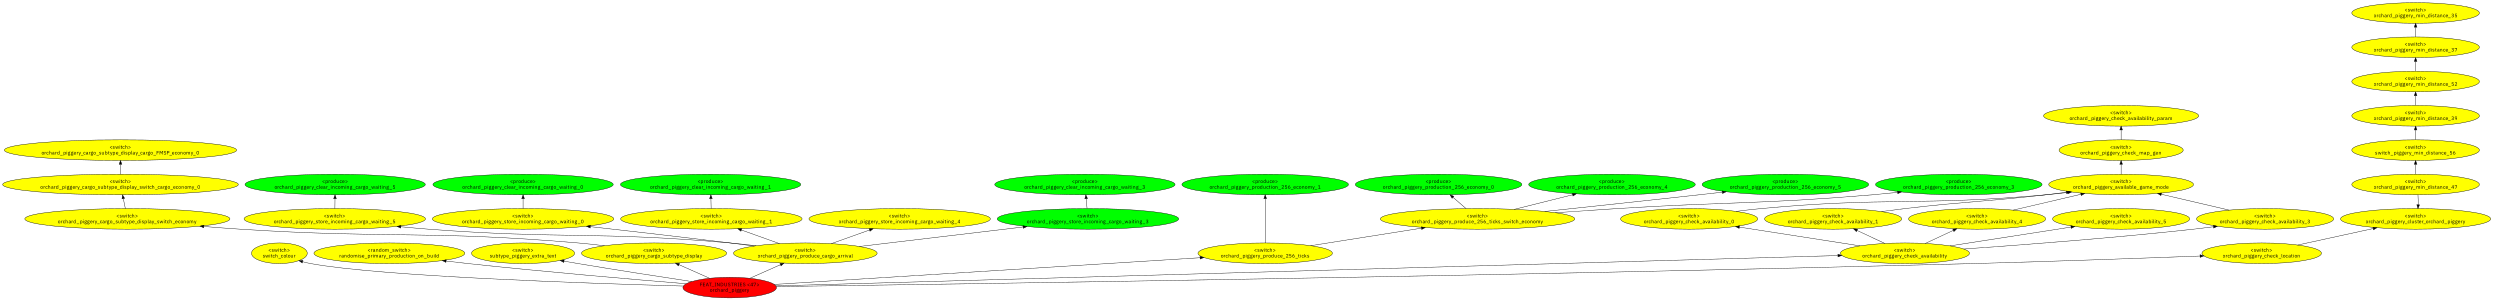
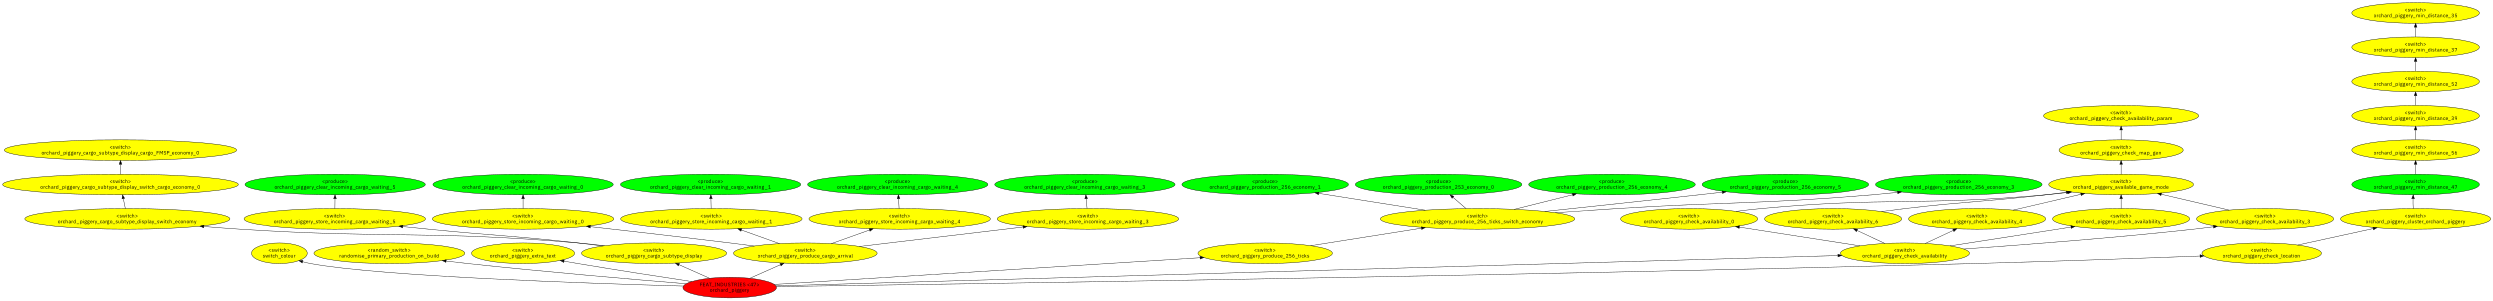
node "<switch> switch_piggery_min_distance_56": label "<switch> switch_piggery_min_distance_56" -> "<switch> orchard_piggery_min_distance_56"
node "<produce> orchard_piggery_clear_incoming_cargo_waiting_4": added
node "<produce> orchard_piggery_production_256_economy_0": label "<produce> orchard_piggery_production_256_economy_0" -> "<produce> orchard_piggery_production_253_economy_0"
node "<switch> orchard_piggery_min_distance_47": fillcolor yellow -> green
edge "<switch> orchard_piggery_min_distance_47" -> "<switch> orchard_piggery_cluster_orchard_piggery": reversed
edge "<switch> orchard_piggery_check_availability_5" -> "<switch> orchard_piggery_available_game_mode": added
node "<switch> orchard_piggery_store_incoming_cargo_waiting_3": fillcolor green -> yellow
node "<switch> orchard_piggery_check_availability_1": label "<switch> orchard_piggery_check_availability_1" -> "<switch> orchard_piggery_check_availability_6"
edge "<switch> orchard_piggery_produce_256_ticks" -> "<produce> orchard_piggery_production_256_economy_1": now "<switch> orchard_piggery_produce_256_ticks_switch_economy" -> "<produce> orchard_piggery_production_256_economy_1"
edge "<switch> orchard_piggery_produce_cargo_arrival" -> "<switch> orchard_piggery_store_incoming_cargo_waiting_5": now "<switch> orchard_piggery_cargo_subtype_display" -> "<switch> orchard_piggery_store_incoming_cargo_waiting_5"
node "<switch> subtype_piggery_extra_text": label "<switch> subtype_piggery_extra_text" -> "<switch> orchard_piggery_extra_text"
